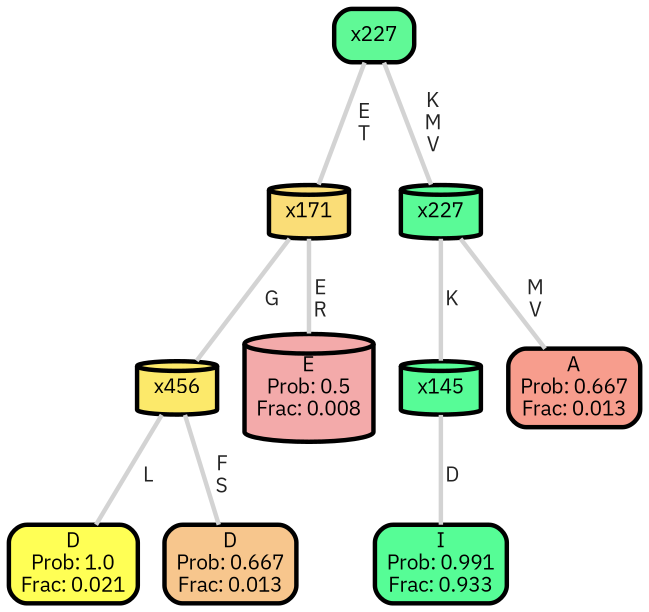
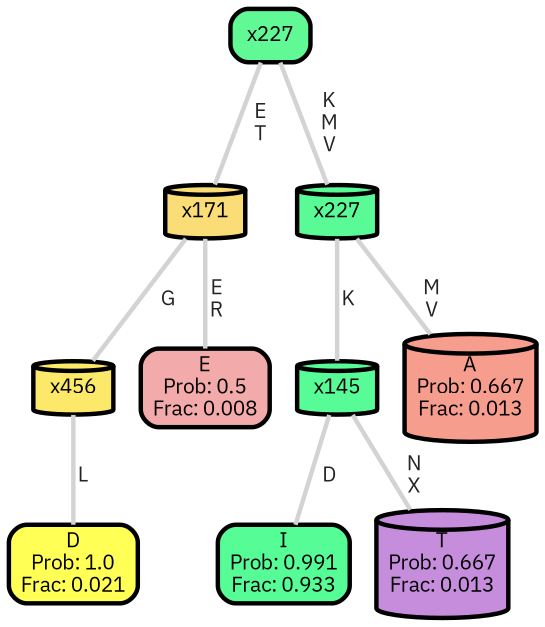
node "E Prob: 0.5 Frac: 0.008": shape cylinder -> box
node "A Prob: 0.667 Frac: 0.013": shape box -> cylinder
node "D Prob: 0.667 Frac: 0.013": removed
node "T Prob: 0.667 Frac: 0.013": added
